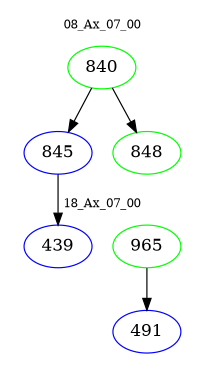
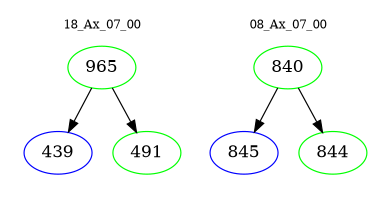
node "848": label "848" -> "844"
edge "845" -> "439": now "965" -> "439"
node "491": color blue -> green
